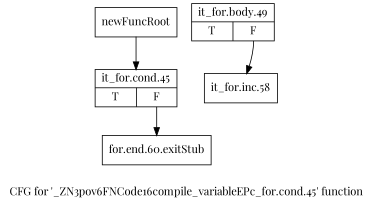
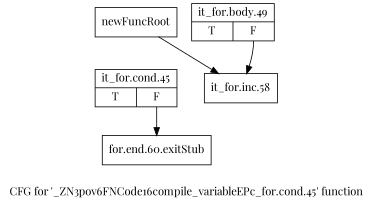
edge "newFuncRoot" -> "it_for.cond.45": now "newFuncRoot" -> "it_for.inc.58"
